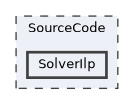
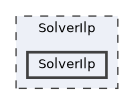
cluster "SourceCode": label "SourceCode" -> "SolverIlp"
